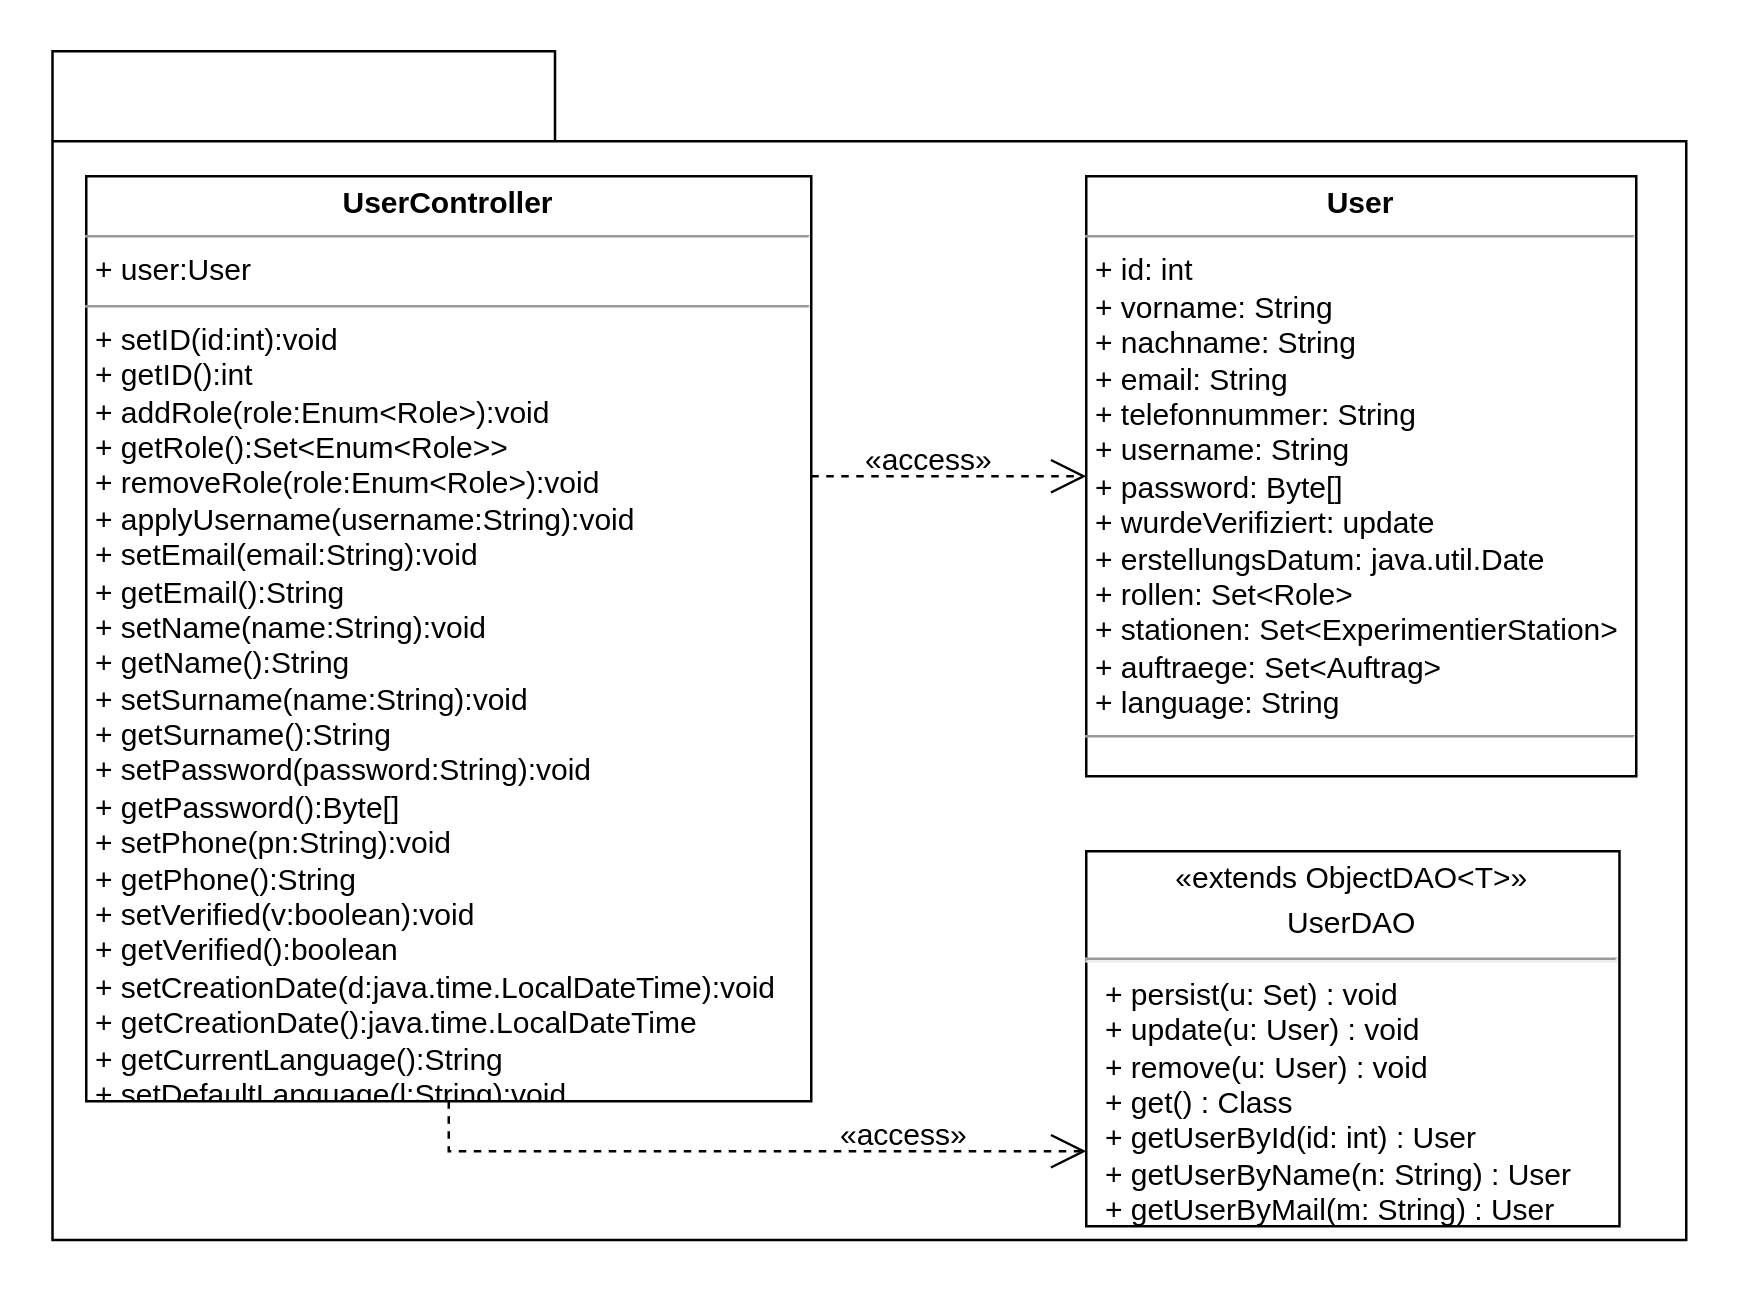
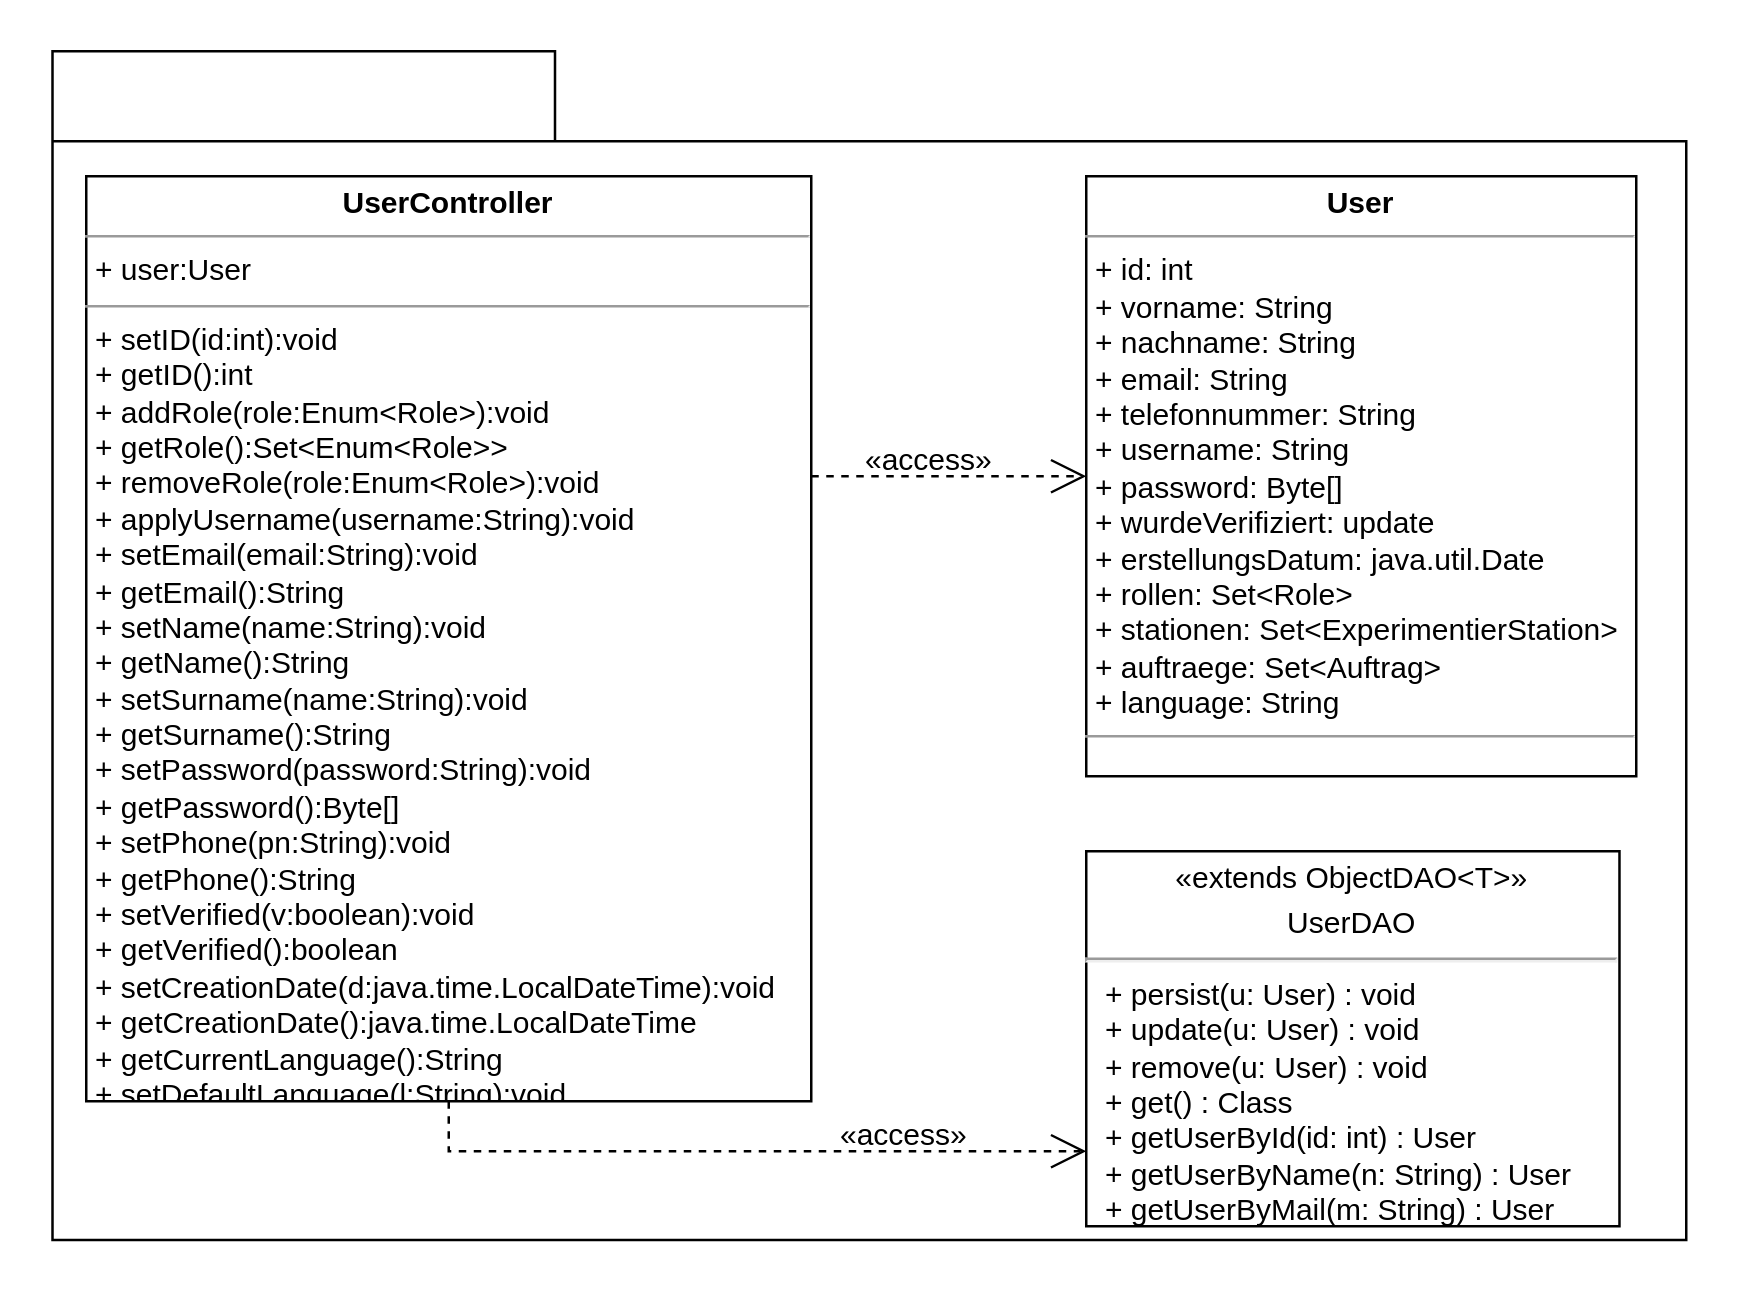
node "«extends ObjectDAO<T>» UserDAO + persist(u: Set) : void + update(u: User) : void + remove(u: User) : void + get() : Class + getUserById(id: int) : User + getUserByName(n: String) : User + getUserByMail(m: String) : User": label "«extends ObjectDAO<T>» UserDAO + persist(u: Set) : void + update(u: User) : void + remove(u: User) : void + get() : Class + getUserById(id: int) : User + getUserByName(n: String) : User + getUserByMail(m: String) : User" -> "«extends ObjectDAO<T>» UserDAO + persist(u: User) : void + update(u: User) : void + remove(u: User) : void + get() : Class + getUserById(id: int) : User + getUserByName(n: String) : User + getUserByMail(m: String) : User"
